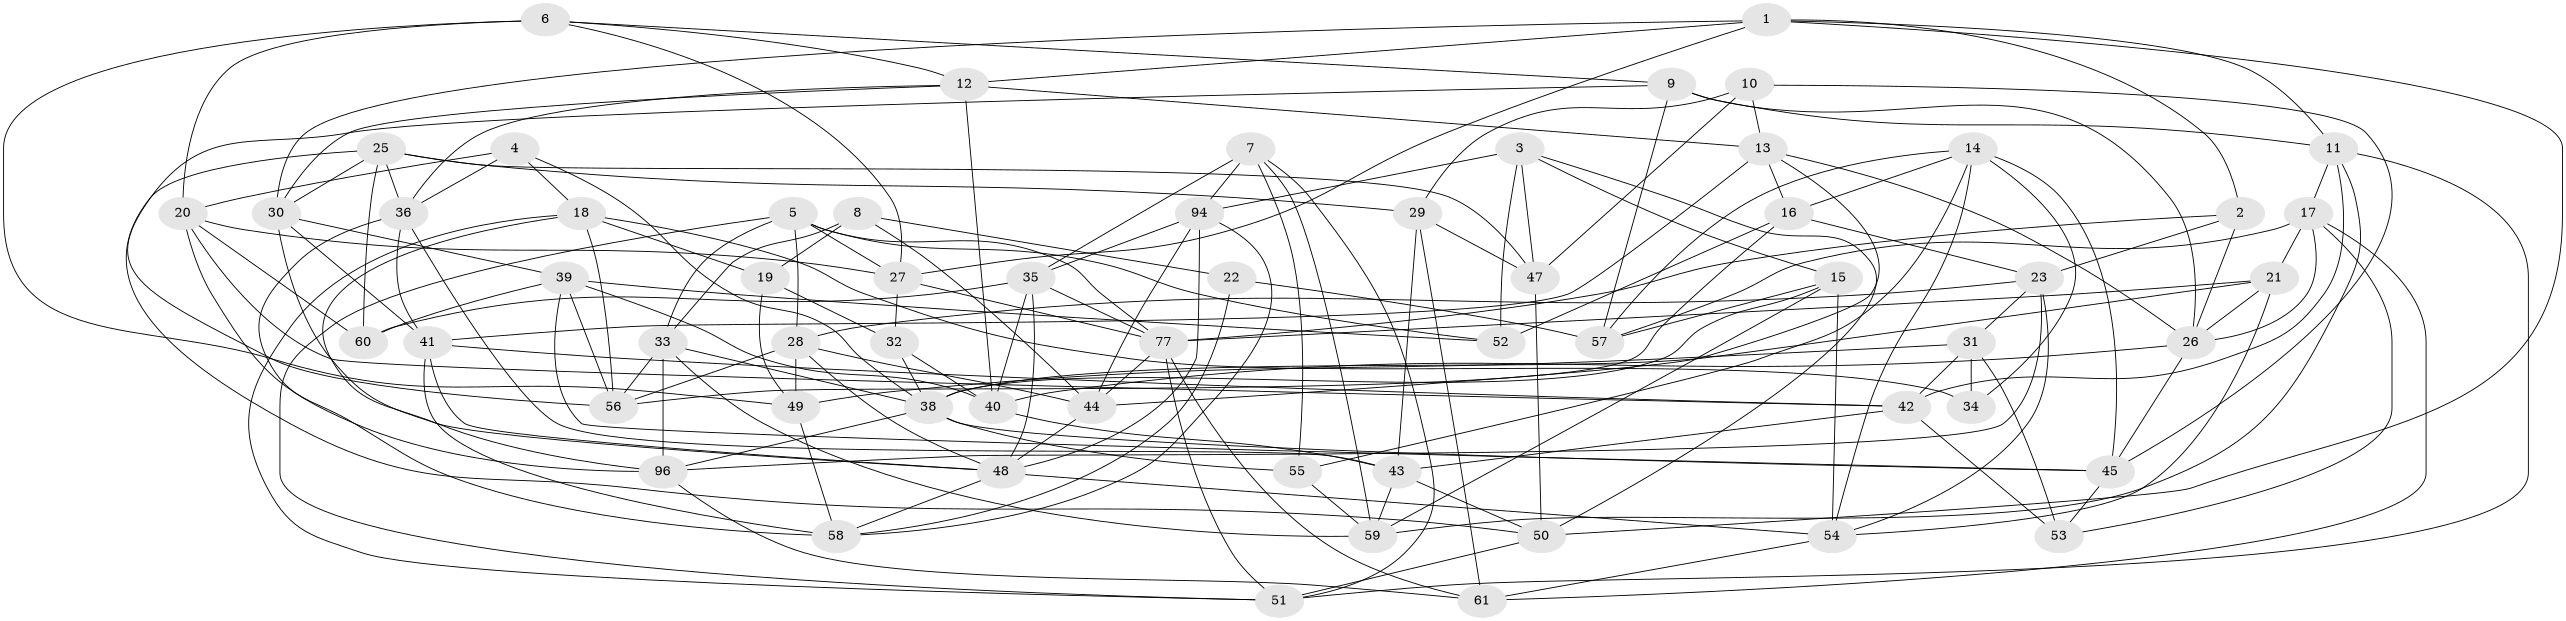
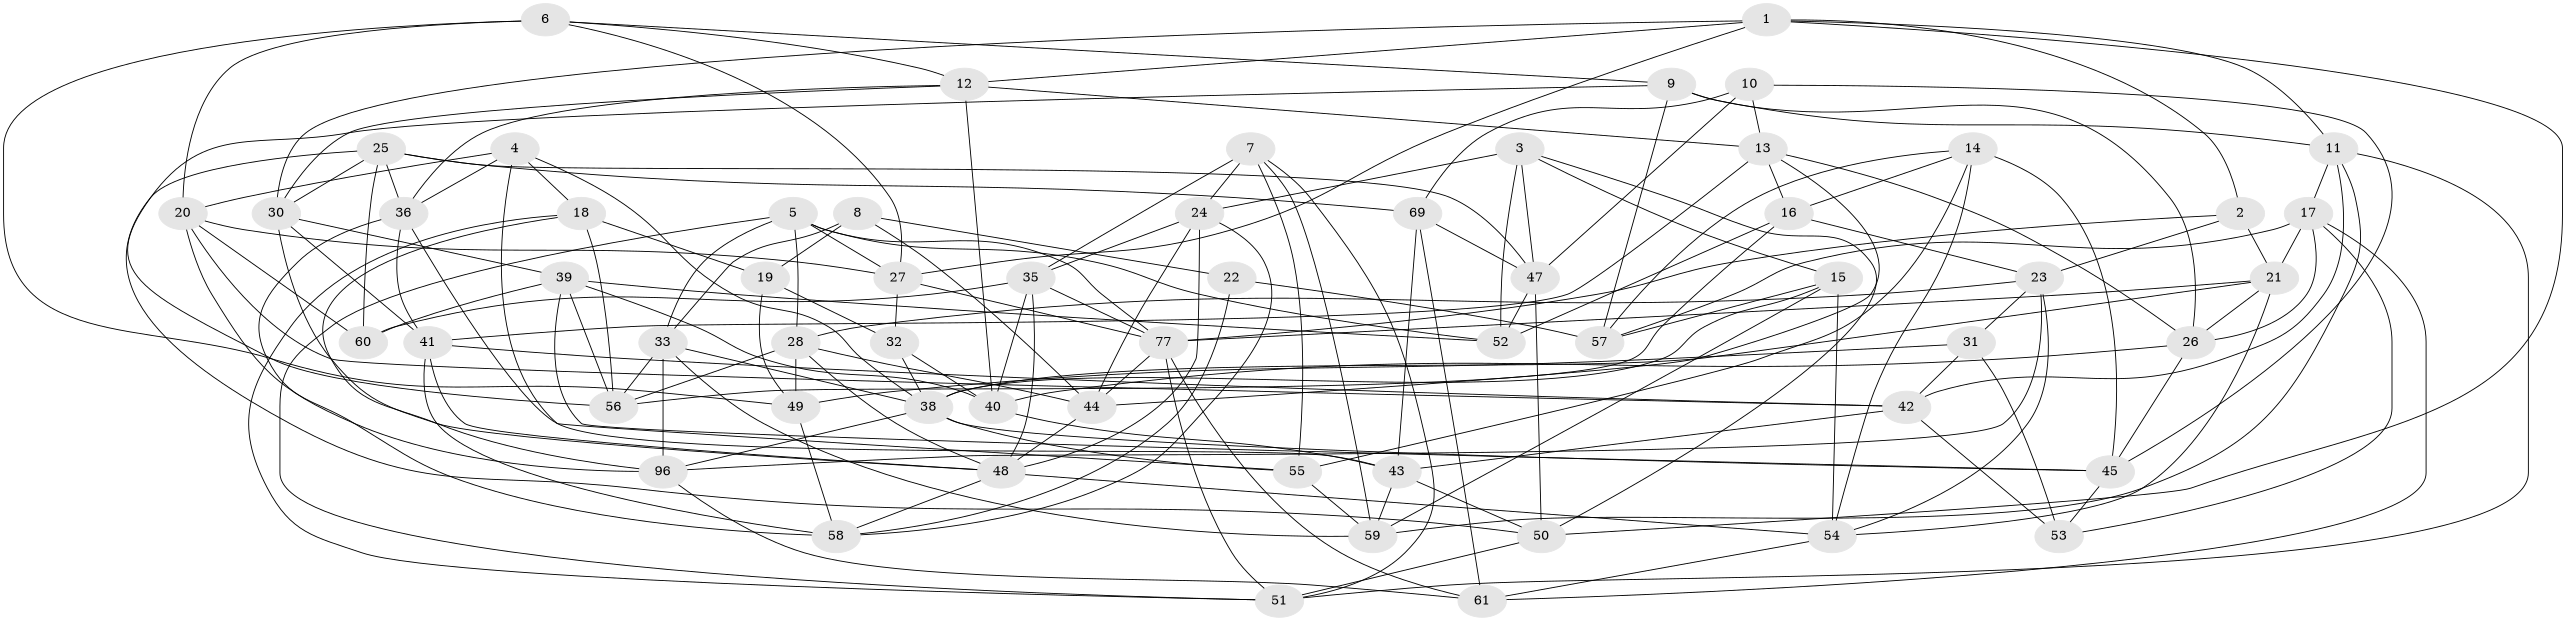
node "94": label "94" -> "24"
node "29": label "29" -> "69"
edge "2" -- "26": now "2" -- "21"
edge "47" -- "52": added
node "34": removed
edge "4" -- "55": added
